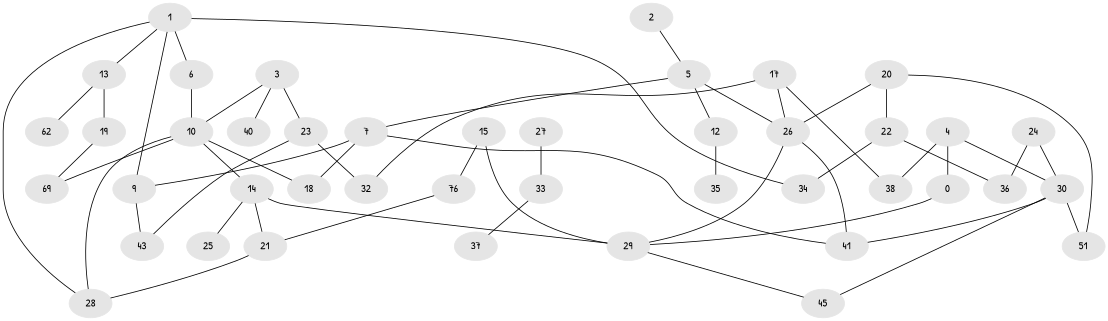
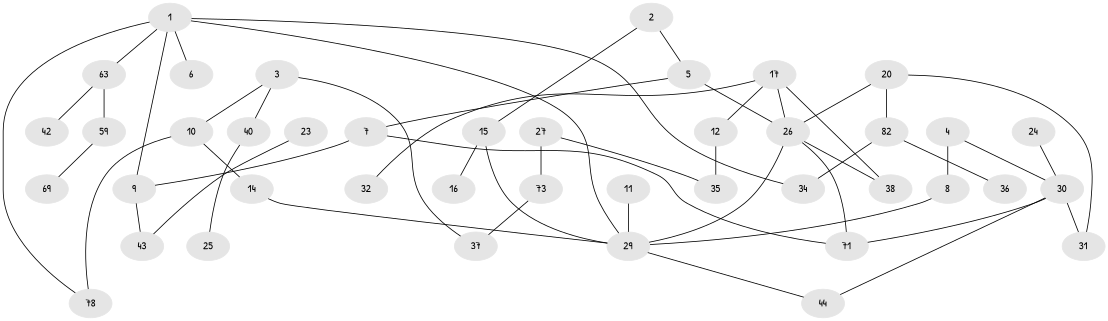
edge "1" -- "29": added
node "13": label "13" -> "63"
edge "2" -- "15": added
edge "6" -- "10": removed
edge "3" -- "23": now "3" -- "37"
edge "5" -- "12": now "17" -- "12"
node "62": label "62" -> "42"
node "19": label "19" -> "59"
node "22": label "22" -> "82"
edge "23" -- "32": removed
edge "27" -- "35": added
edge "4" -- "38": now "26" -- "38"
edge "24" -- "36": removed
edge "10" -- "69": removed
node "18": removed
node "76": label "76" -> "16"
node "33": label "33" -> "73"
node "11": added
node "0": label "0" -> "8"
edge "14" -- "25": now "40" -- "25"
node "21": removed
node "41": label "41" -> "71"
node "51": label "51" -> "31"
node "28": label "28" -> "78"
node "45": label "45" -> "44"
